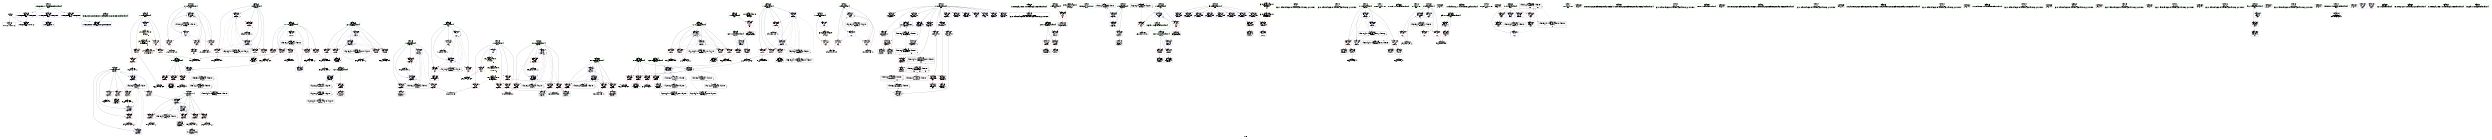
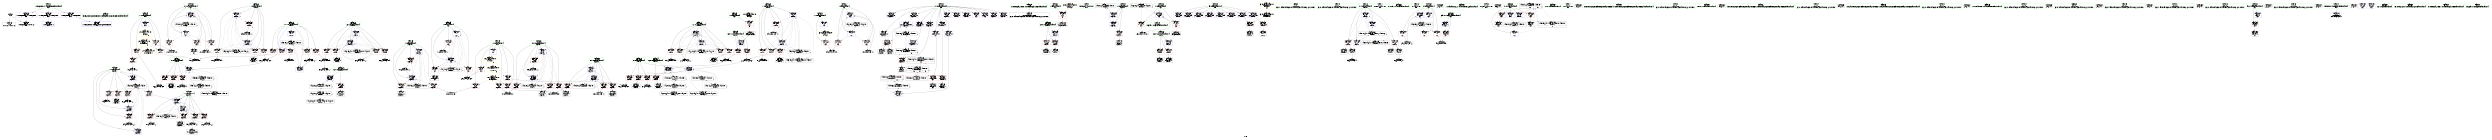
node "NodeID: 62": added
